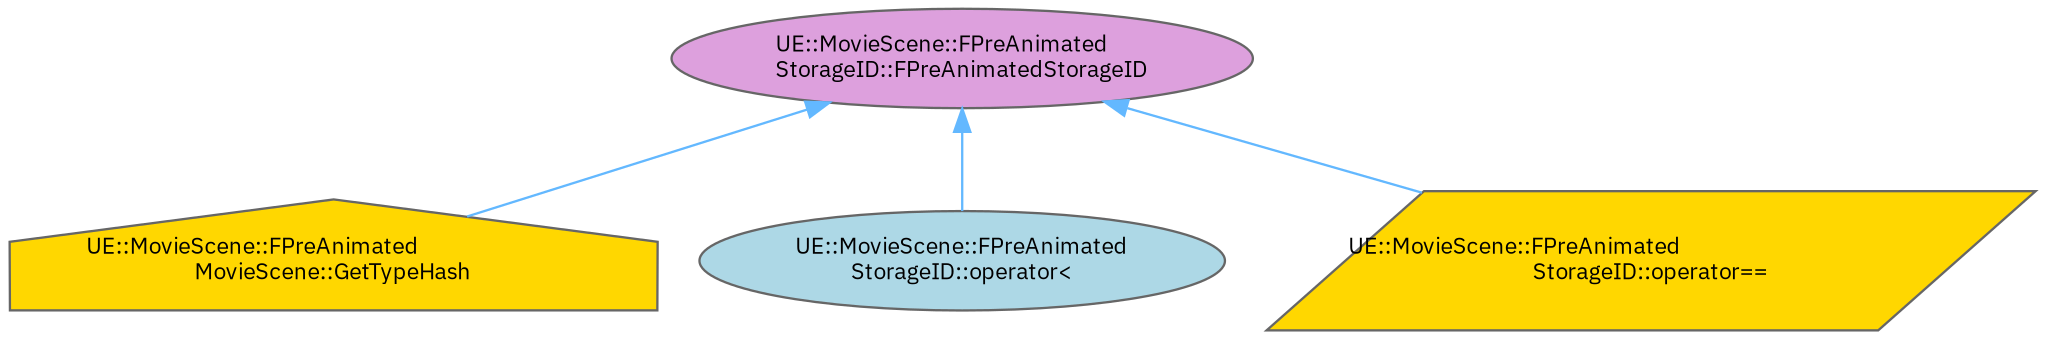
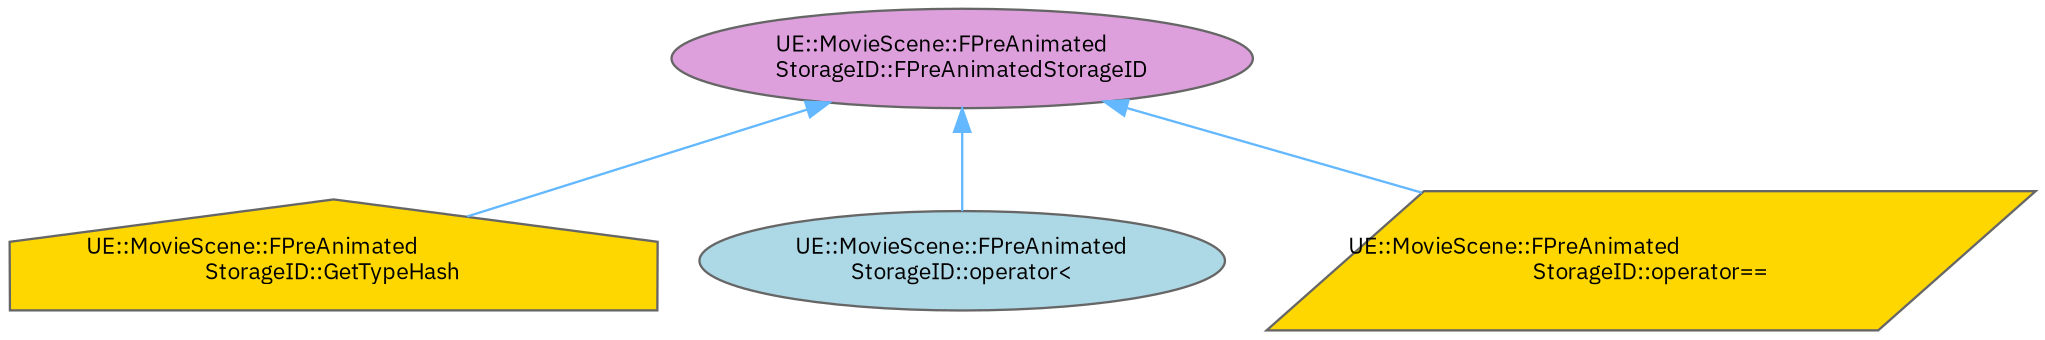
node "UE::MovieScene::FPreAnimated MovieScene::GetTypeHash": label "UE::MovieScene::FPreAnimated MovieScene::GetTypeHash" -> "UE::MovieScene::FPreAnimated StorageID::GetTypeHash"
